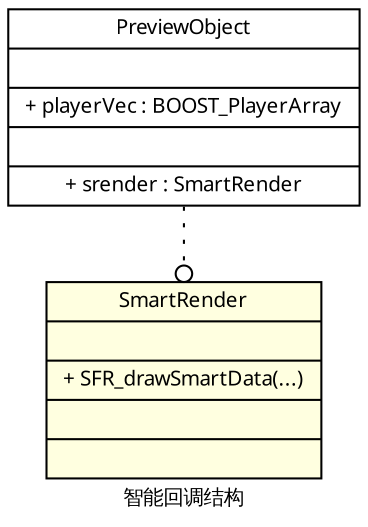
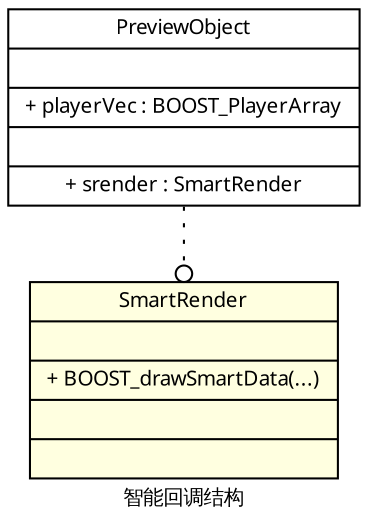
node "SmartRender": text "+ SFR_drawSmartData(...)" -> "+ BOOST_drawSmartData(...)"
